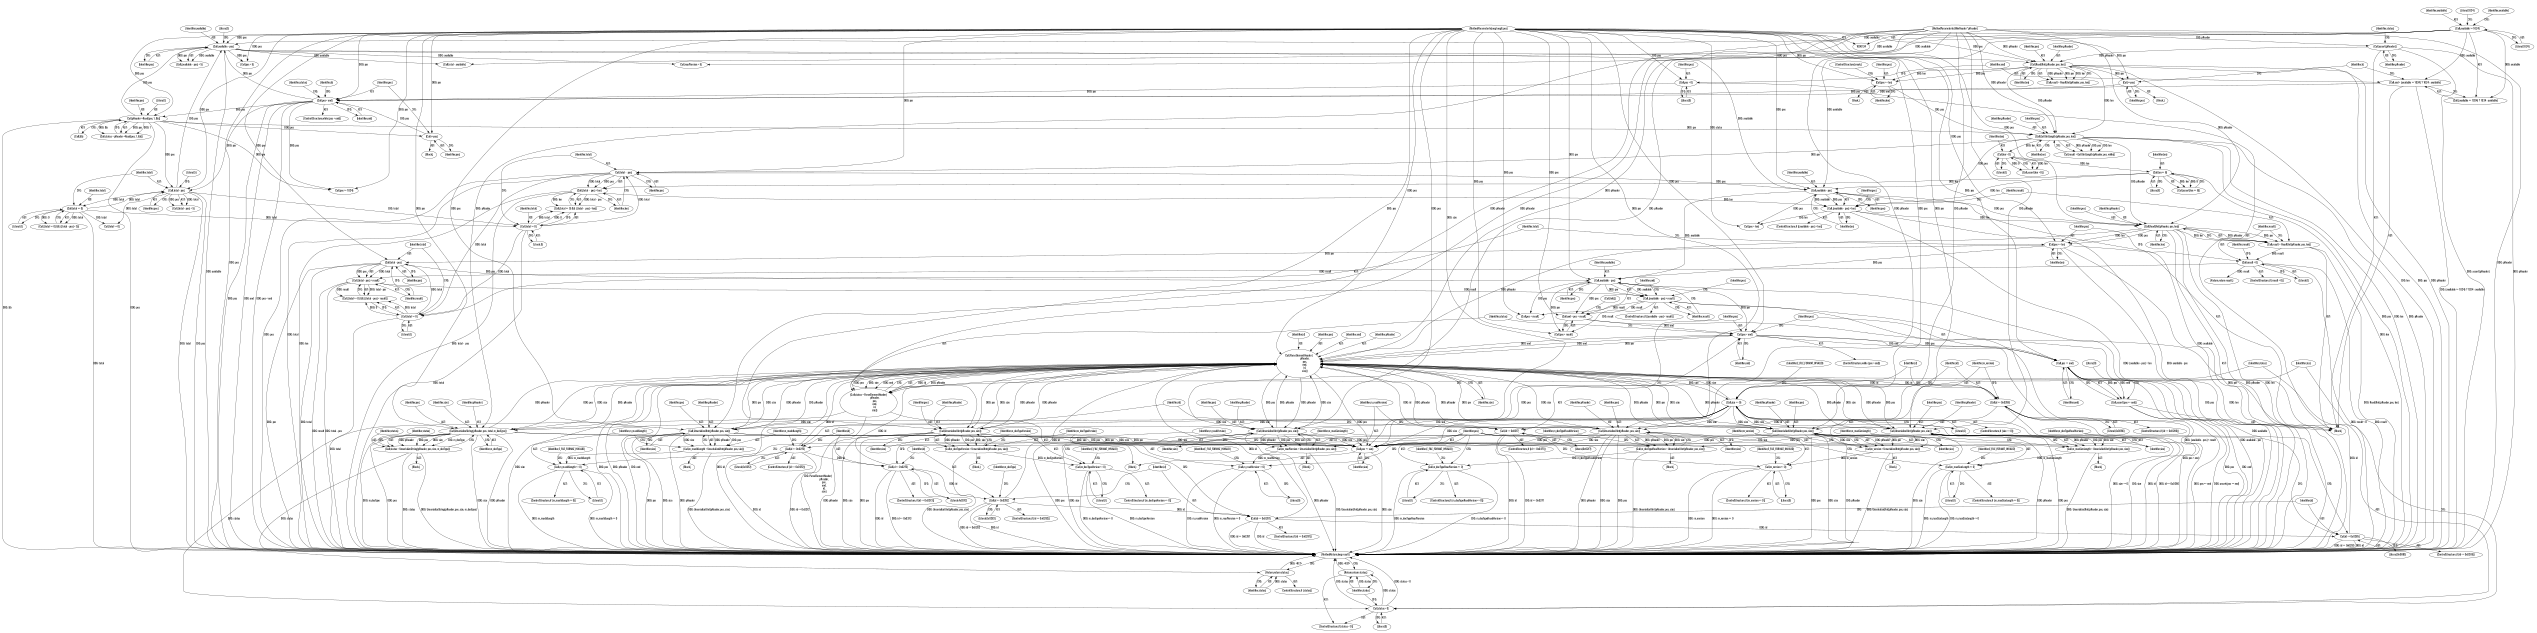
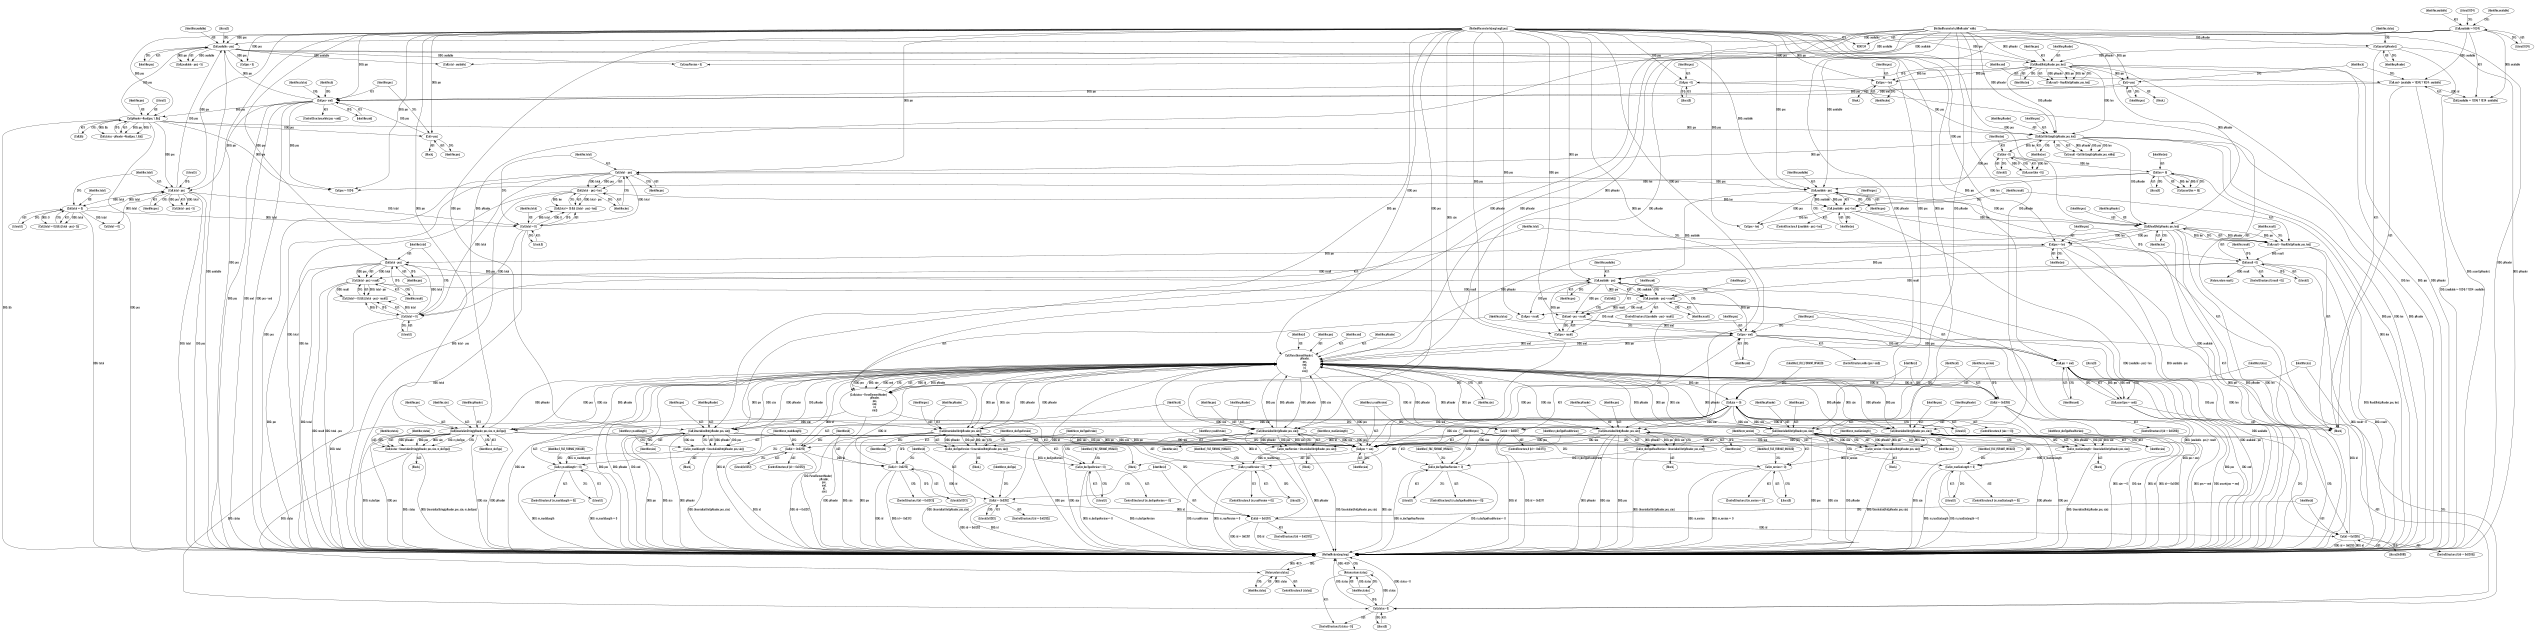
node "(MethodParameterIn,IMkvReader* pReader)": label "(MethodParameterIn,IMkvReader* pReader)" -> "(MethodParameterIn,IMkvReader* while)"
node "(ControlStructure,break;)": removed
edge "(Call,end = (available >= 1024) ? 1024 : available)" -> "(Call,(available >= 1024) ? 1024 : available)": label "CFG: " -> "DDG: id"
edge "(MethodParameterIn,long long& pos)" -> "(Call,pos + len)": label "DDG: status" -> "DDG: pos"
edge "(Call,len <= 8)" -> "(Call,(total -  pos) < len)": now "(Call,len <= 8)" -> "(Call,pos >= 1024)"
edge "(Call,result < 0)" -> "(Call,(available - pos) < result)": added, label "DDG: result"
edge "(Call,size == 0)" -> "(Call,ParseElementHeader( pReader, pos, end, id, size))": now "(Call,size == 0)" -> "(Call,m_docTypeReadVersion <= 0)"
node "(Call,UnserializeString(pReader, pos, total, m_docType))": label "(Call,UnserializeString(pReader, pos, total, m_docType))" -> "(Call,UnserializeString(pReader, pos, size, m_docType))"
node "(Literal,0x0286)": removed
edge "(Call,id == 0x02F7)" -> "(Call,id == 0x02F2)": label "AST: id" -> "DDG: id"
node "(Literal,0x02F7)": removed
edge "(Call,id == 0x02F3)" -> "(ControlStructure,if (id == 0x02F3))": label "AST: " -> "CFG: "
node "(Literal,4x02F3)": label "(Literal,4x02F3)" -> "(Literal,0x02F3)"
node "(ControlStructure,if (m_readVersion <= 0))": added
node "(MethodReturn,long result)": label "(MethodReturn,long result)" -> "(MethodReturn,long long)"
